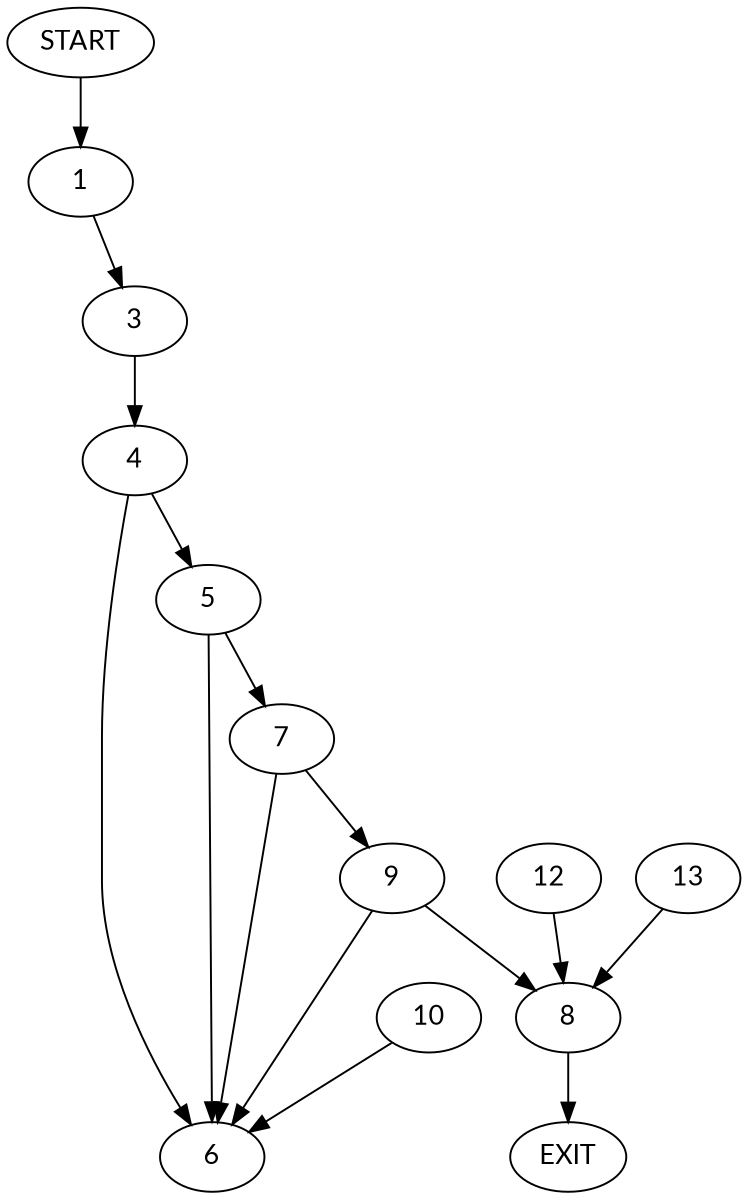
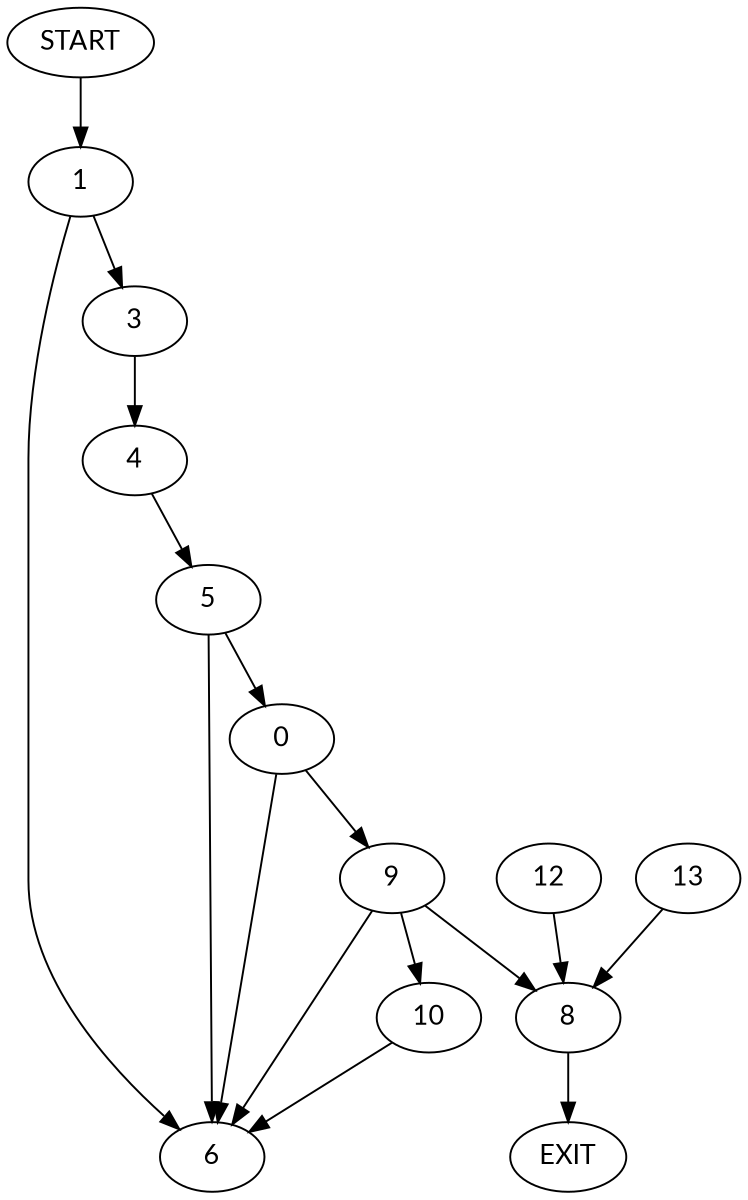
node "7": label "7" -> "0"
edge "4" -> "6": now "1" -> "6"
edge "9" -> "10": added
